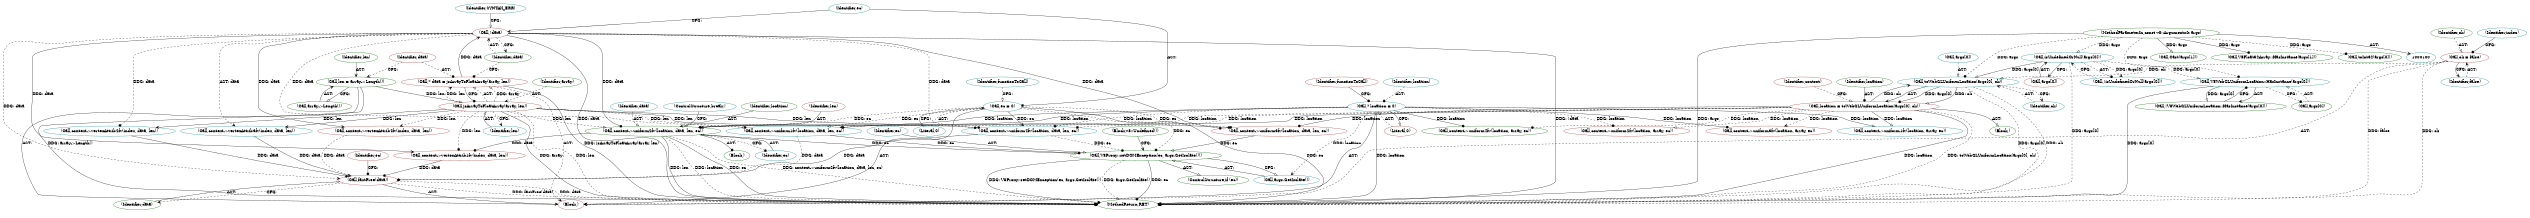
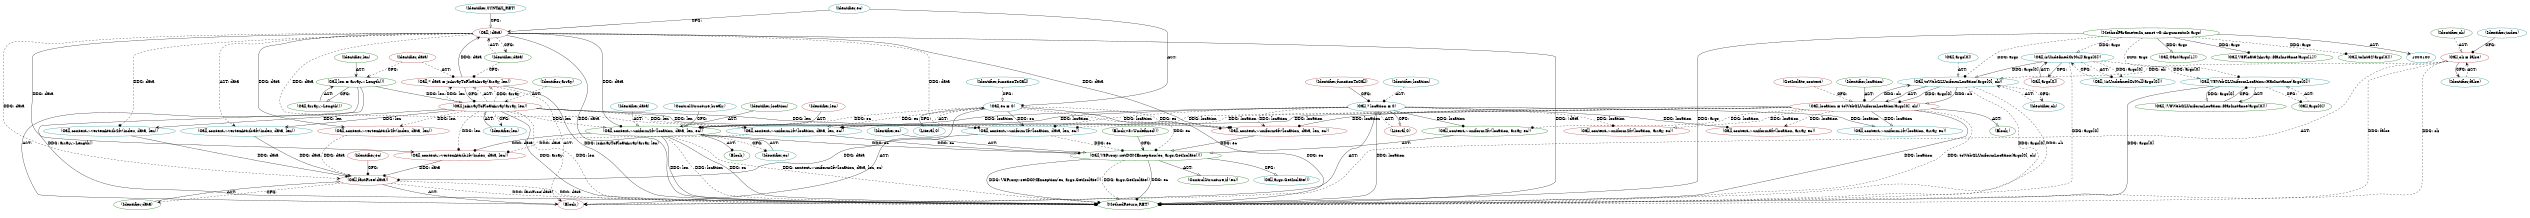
node "(Identifier,SYNTAX_ERR)": label "(Identifier,SYNTAX_ERR)" -> "(Identifier,SYNTAX_RET)"
node "(Identifier,context)": label "(Identifier,context)" -> "(GetIsolate,context)"
edge "(Call,* location = 0)" -> "(Call,args.GetIsolate())": now "(Call,* location = 0)" -> "(Call,context->uniform3fv(location, data, len, ec))"
edge "(Call,args.GetIsolate())" -> "(Call,V8Proxy::setDOMException(ec, args.GetIsolate()))": now "(Call,context->uniform4fv(location, array, ec))" -> "(Call,V8Proxy::setDOMException(ec, args.GetIsolate()))"
edge "(Call,context->uniform1fv(location, data, len, ec))" -> "(Call,fastFree(data))": now "(Call,context->uniform1fv(location, data, len, ec))" -> "(Call,context->vertexAttrib1fv(index, data, len))"
